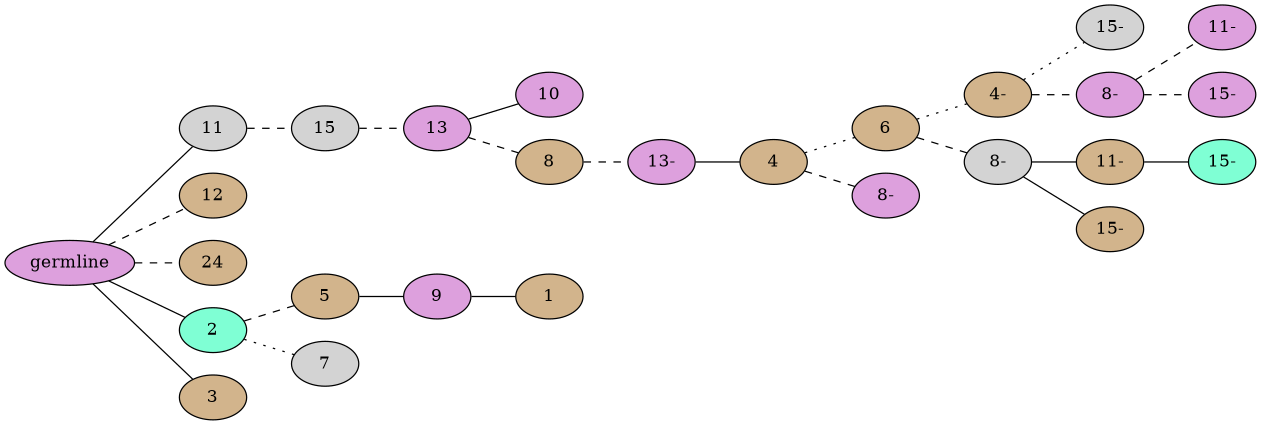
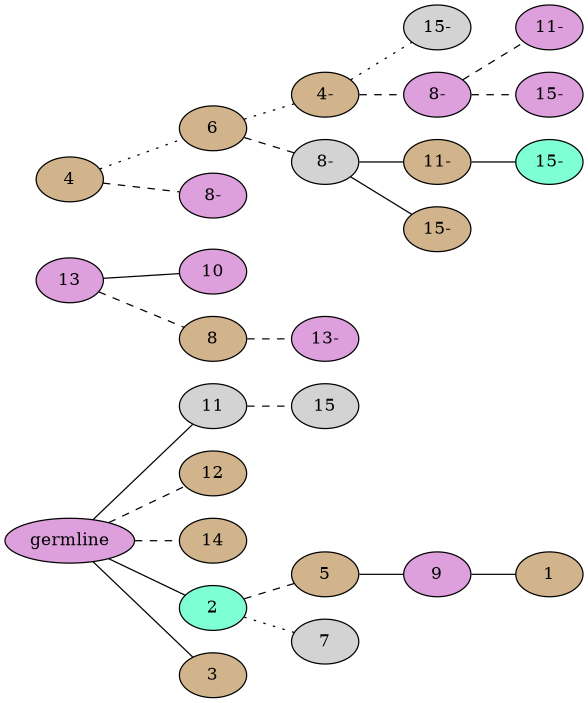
edge "15" -- "13": removed
edge "13-" -- "4": removed
node "24": label "24" -> "14"
